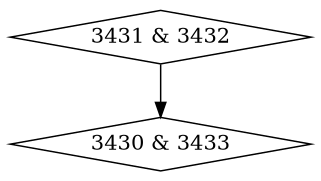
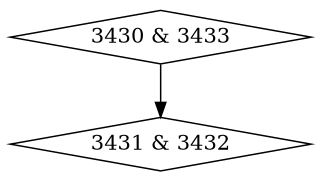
edge "3431 & 3432" -> "3430 & 3433": reversed
